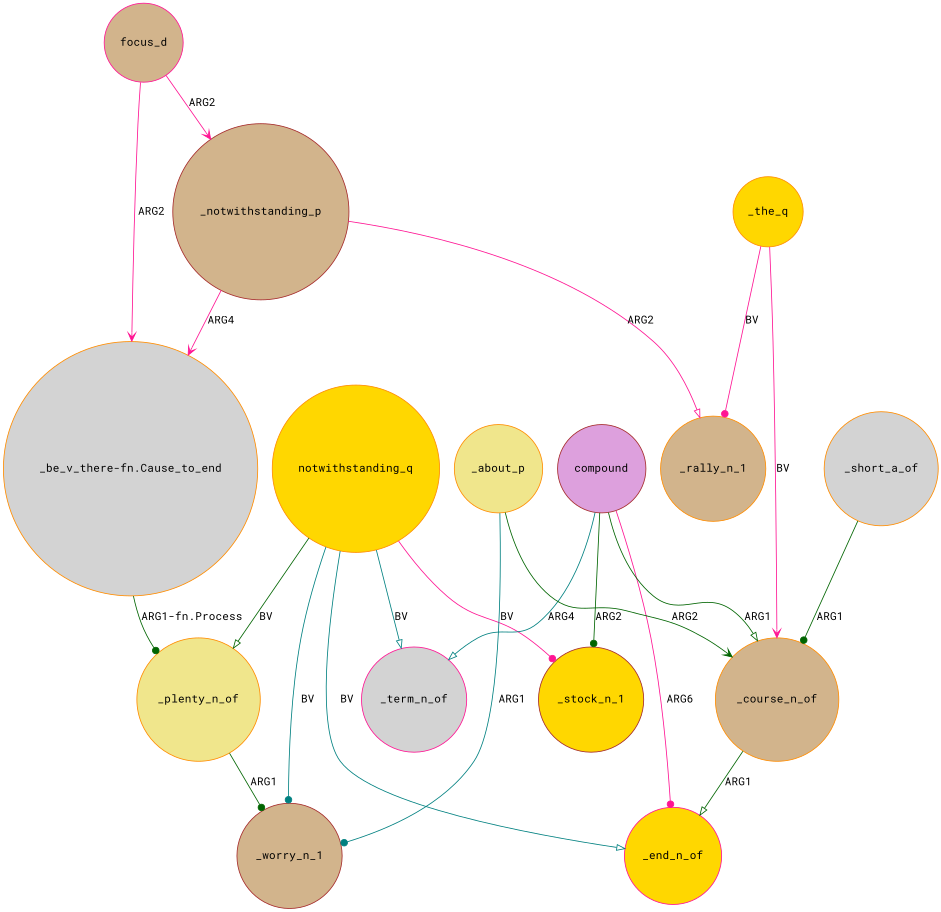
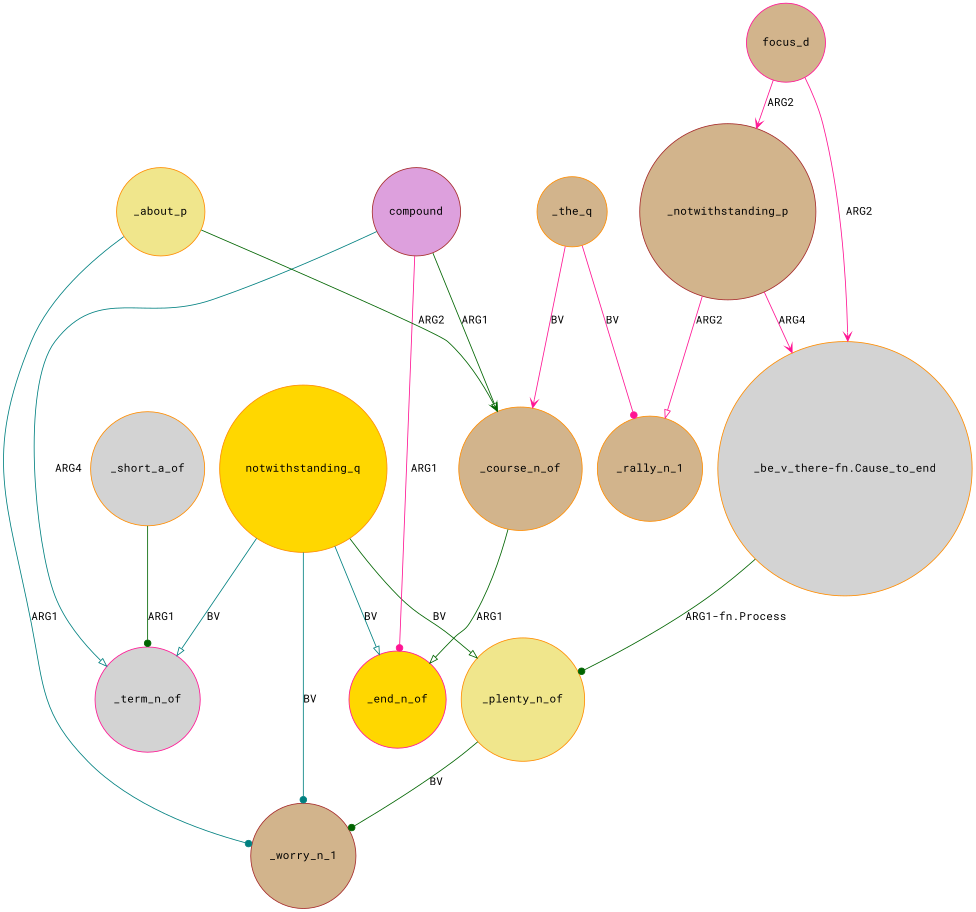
node "_the_q": fillcolor gold -> tan
edge "_short_a_of" -> "_course_n_of": now "_short_a_of" -> "_term_n_of"
node "_stock_n_1": removed
edge "compound" -> "_end_n_of": label "ARG6" -> "ARG1"
edge "_plenty_n_of" -> "_worry_n_1": label "ARG1" -> "BV"
